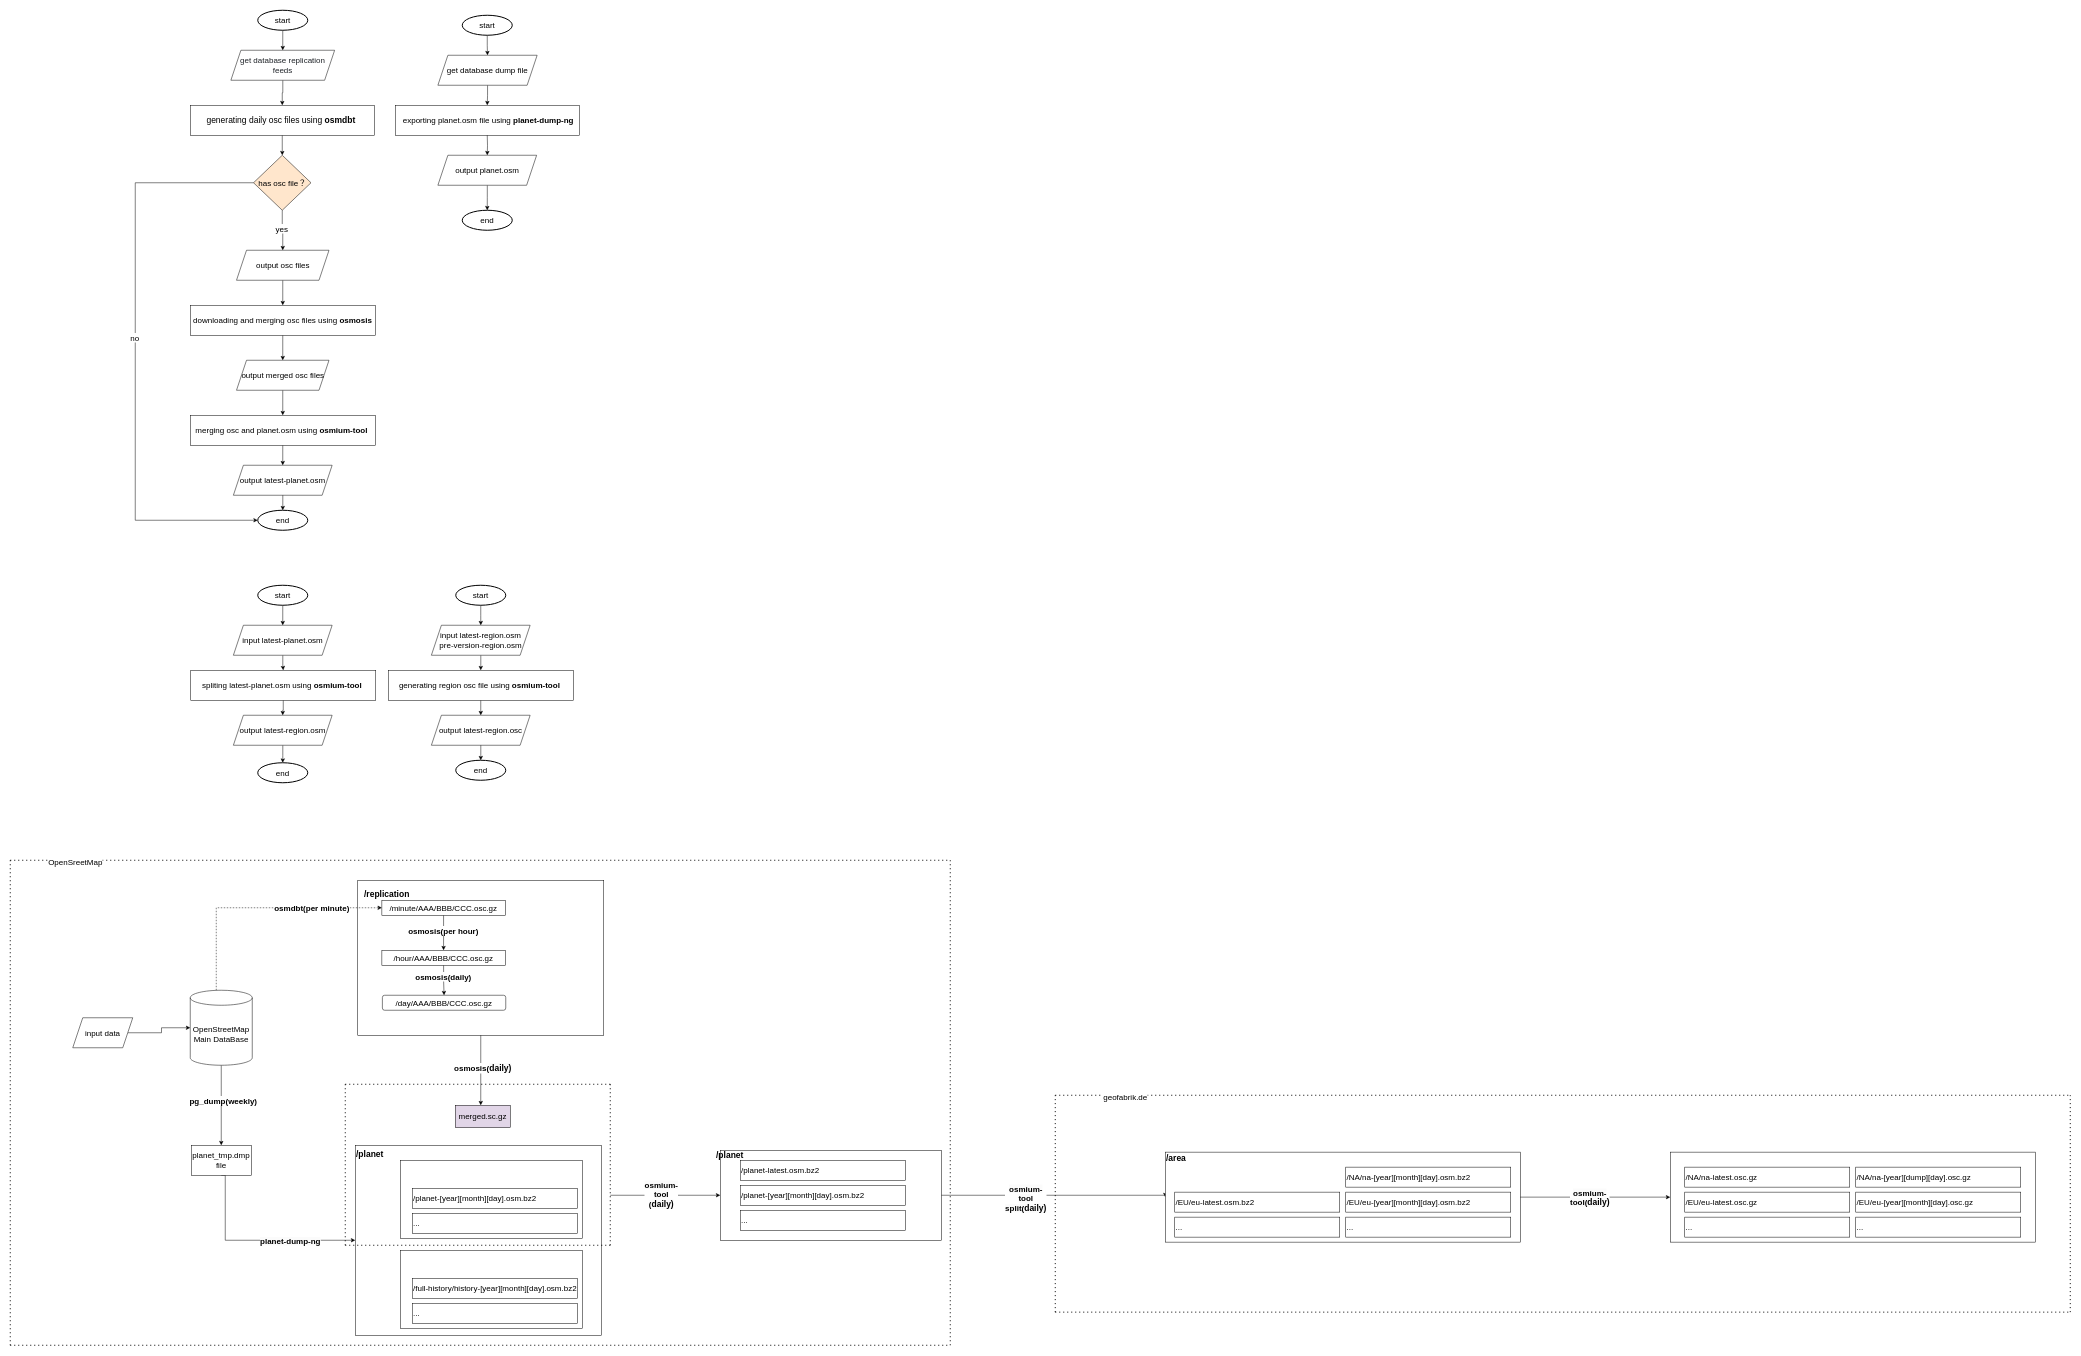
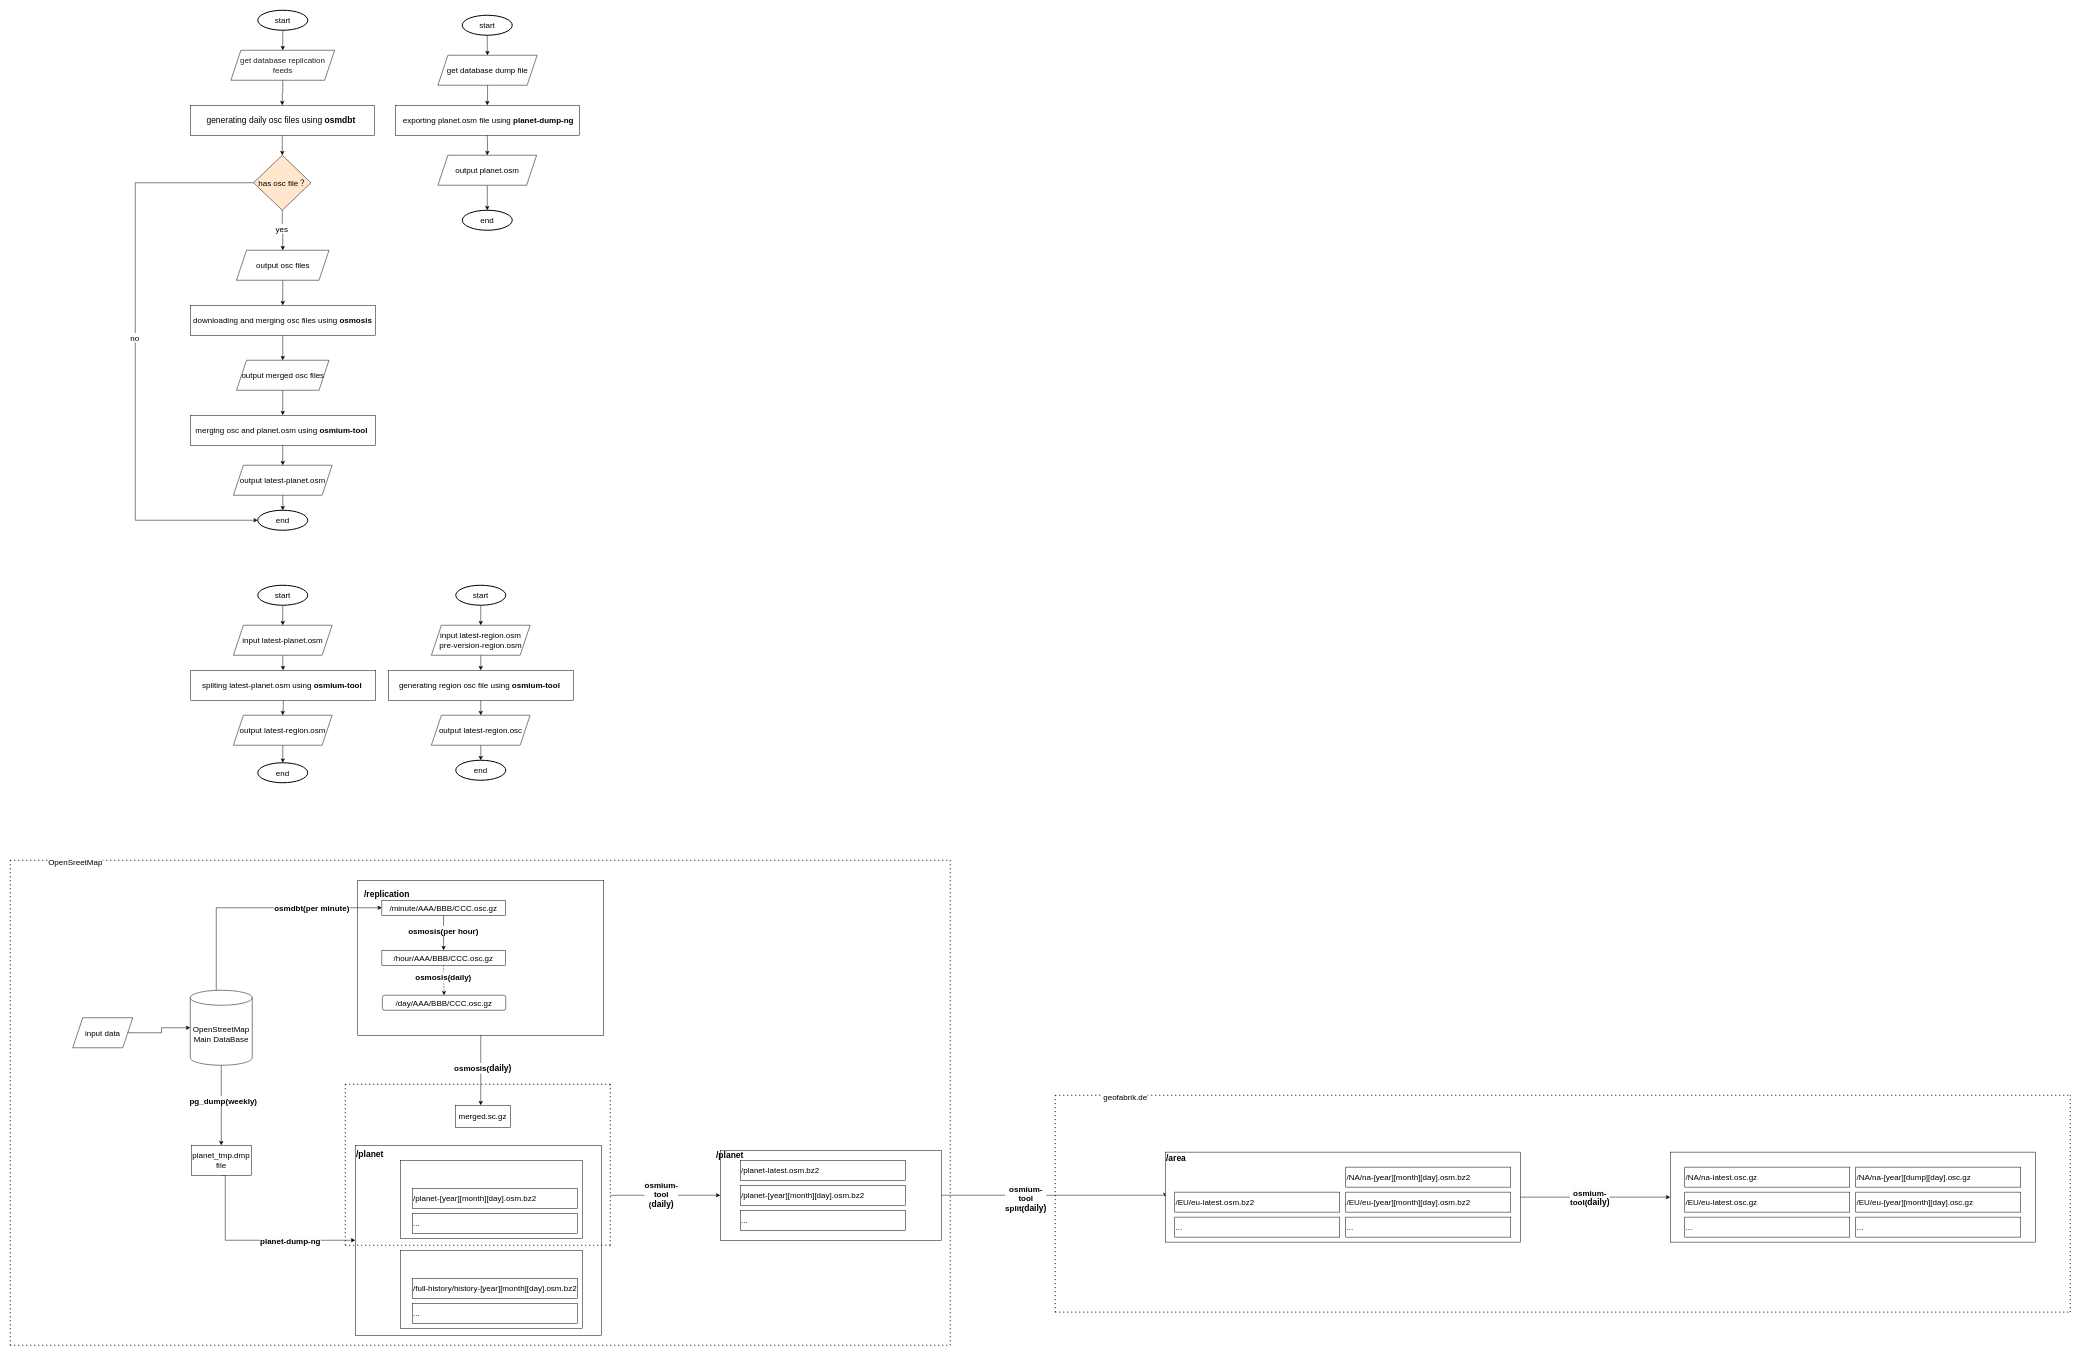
edge "OpenStreetMap Main DataBase" -> "/minute/AAA/BBB/CCC.osc.gz": style dashed -> solid
edge "/hour/AAA/BBB/CCC.osc.gz" -> "/day/AAA/BBB/CCC.osc.gz": style solid -> dashed
node "merged.sc.gz": fillcolor #e1d5e7 -> #ffffff
